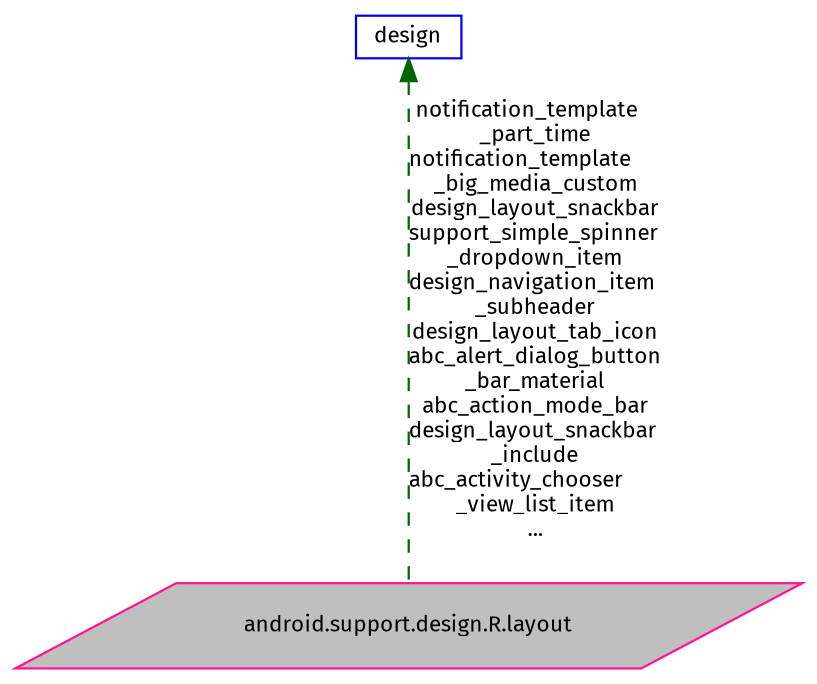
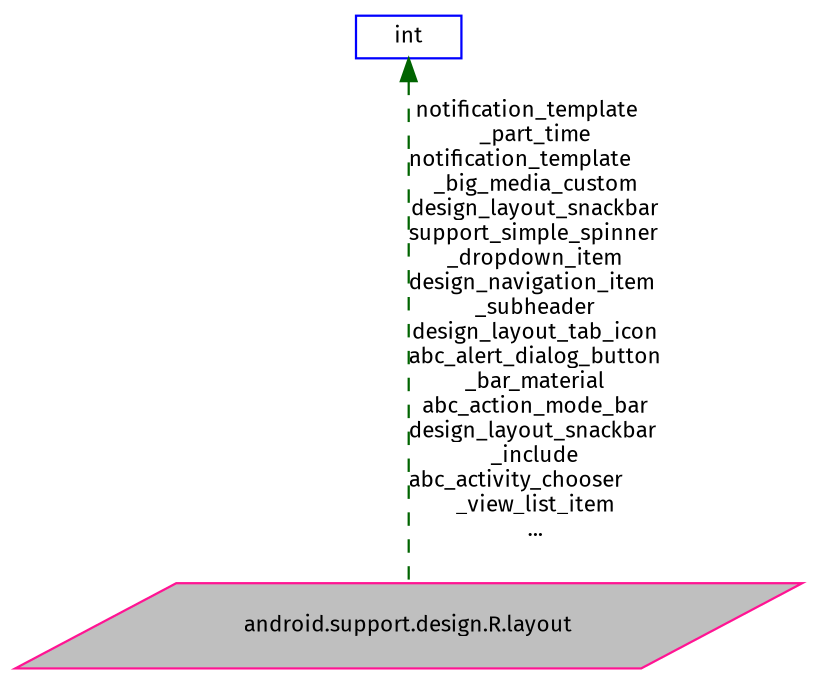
node "design": label "design" -> "int"
